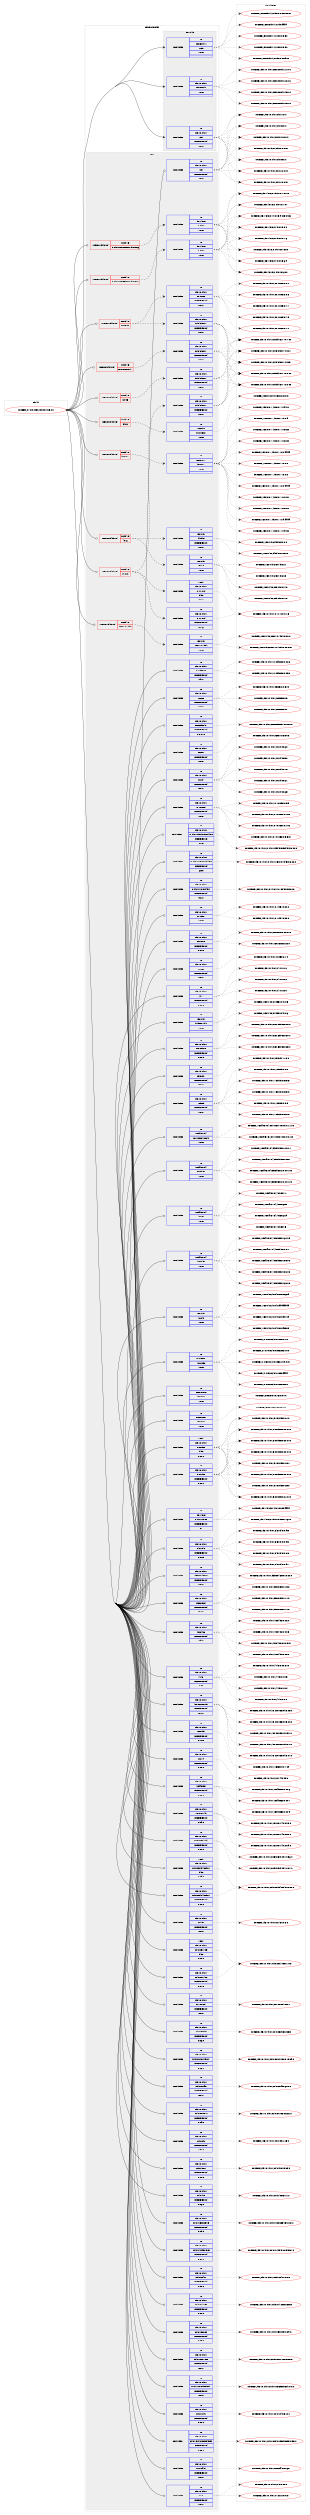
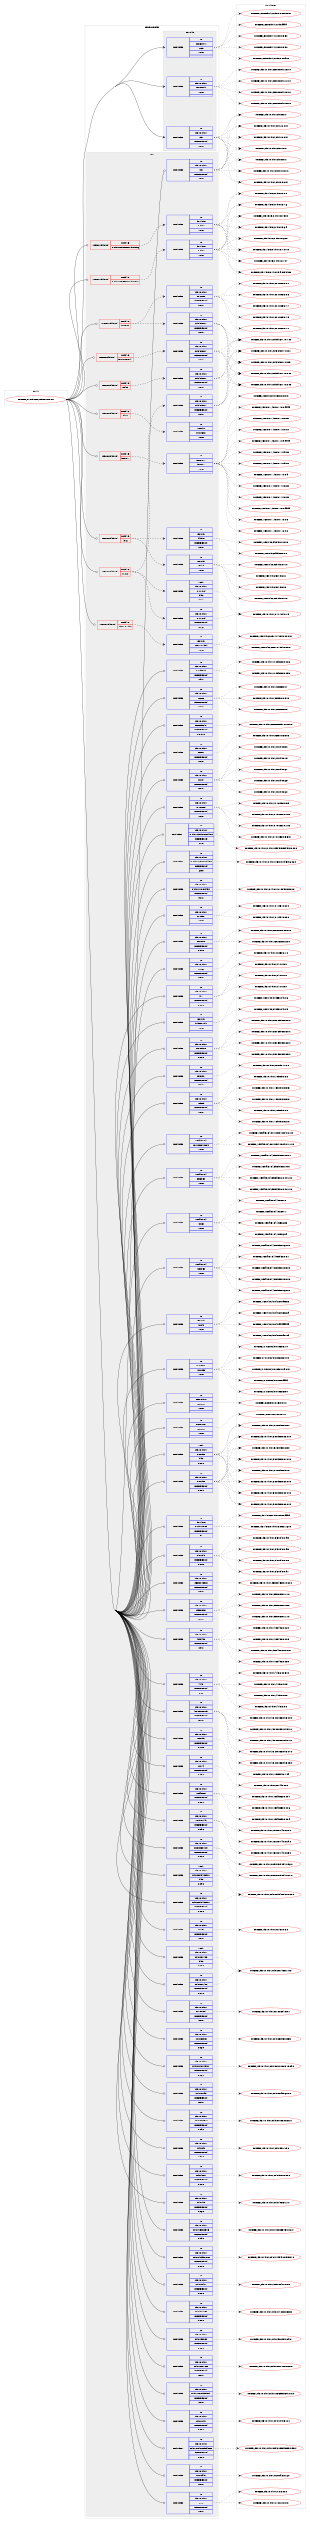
node "portage://dev-python/stevedore-1.28.0": added
